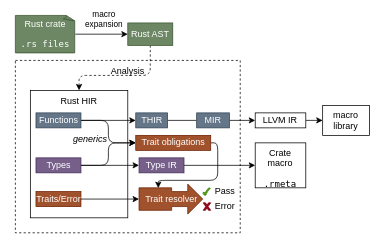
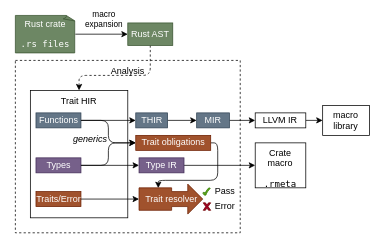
node "Rust HIR": label "Rust HIR" -> "Trait HIR"
edge "THIR" -- "MIR": arrowhead none -> classic
